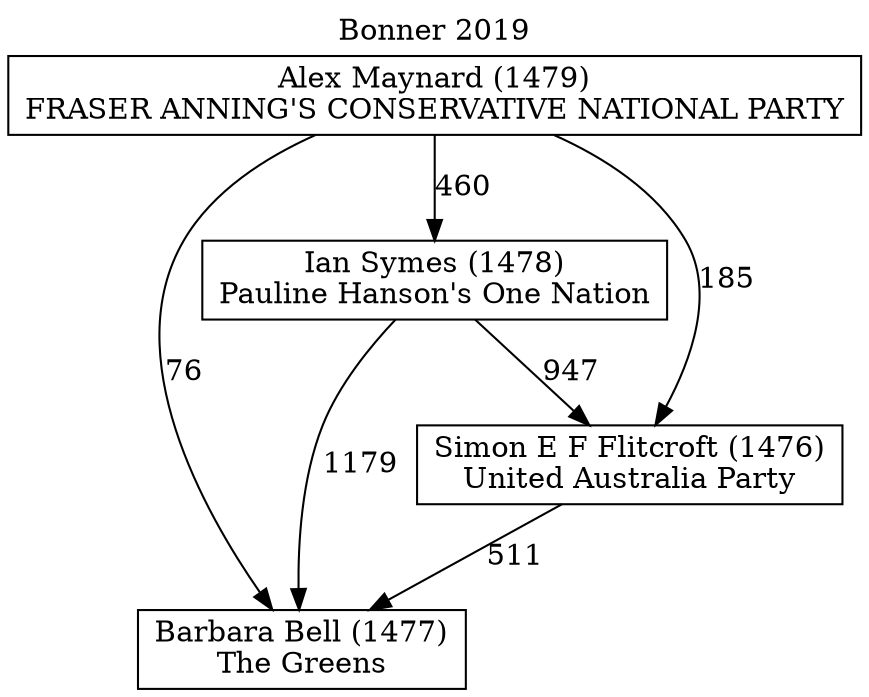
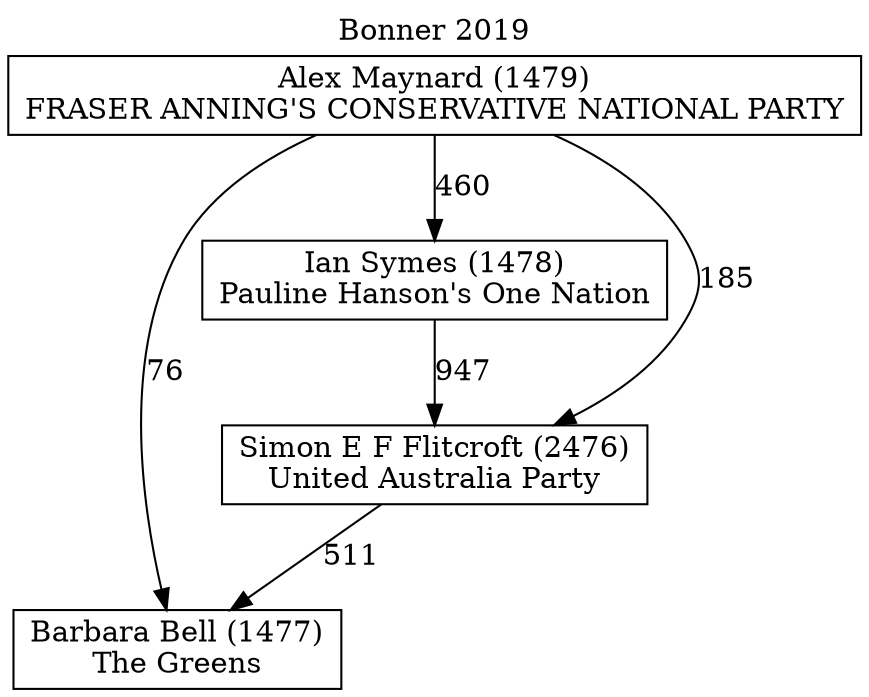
edge "Ian Symes (1478) Pauline Hanson's One Nation" -> "Barbara Bell (1477) The Greens": removed, label "1179"
node "Simon E F Flitcroft (1476) United Australia Party": label "Simon E F Flitcroft (1476) United Australia Party" -> "Simon E F Flitcroft (2476) United Australia Party"
